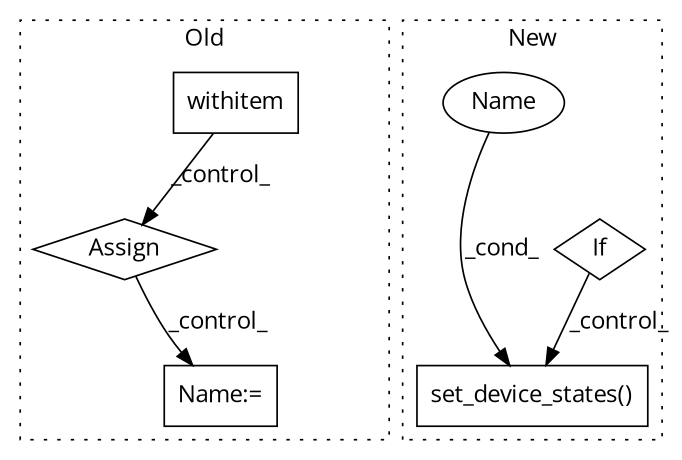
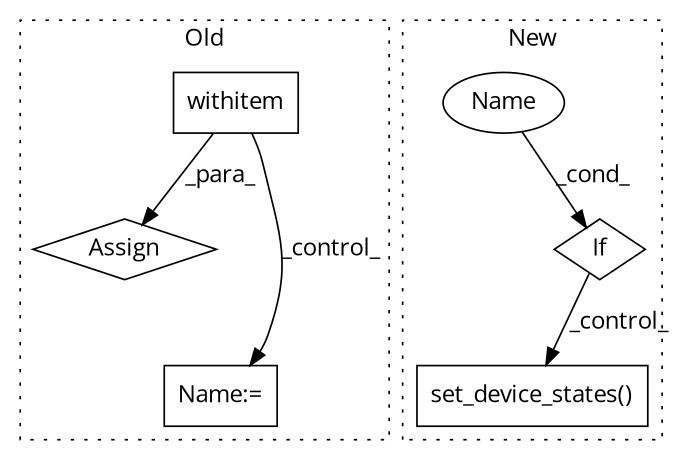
edge "withitem" -> "Assign": label "_control_" -> "_para_"
edge "Name" -> "set_device_states()": now "Name" -> "If"
edge "Assign" -> "Name:=": now "withitem" -> "Name:="
